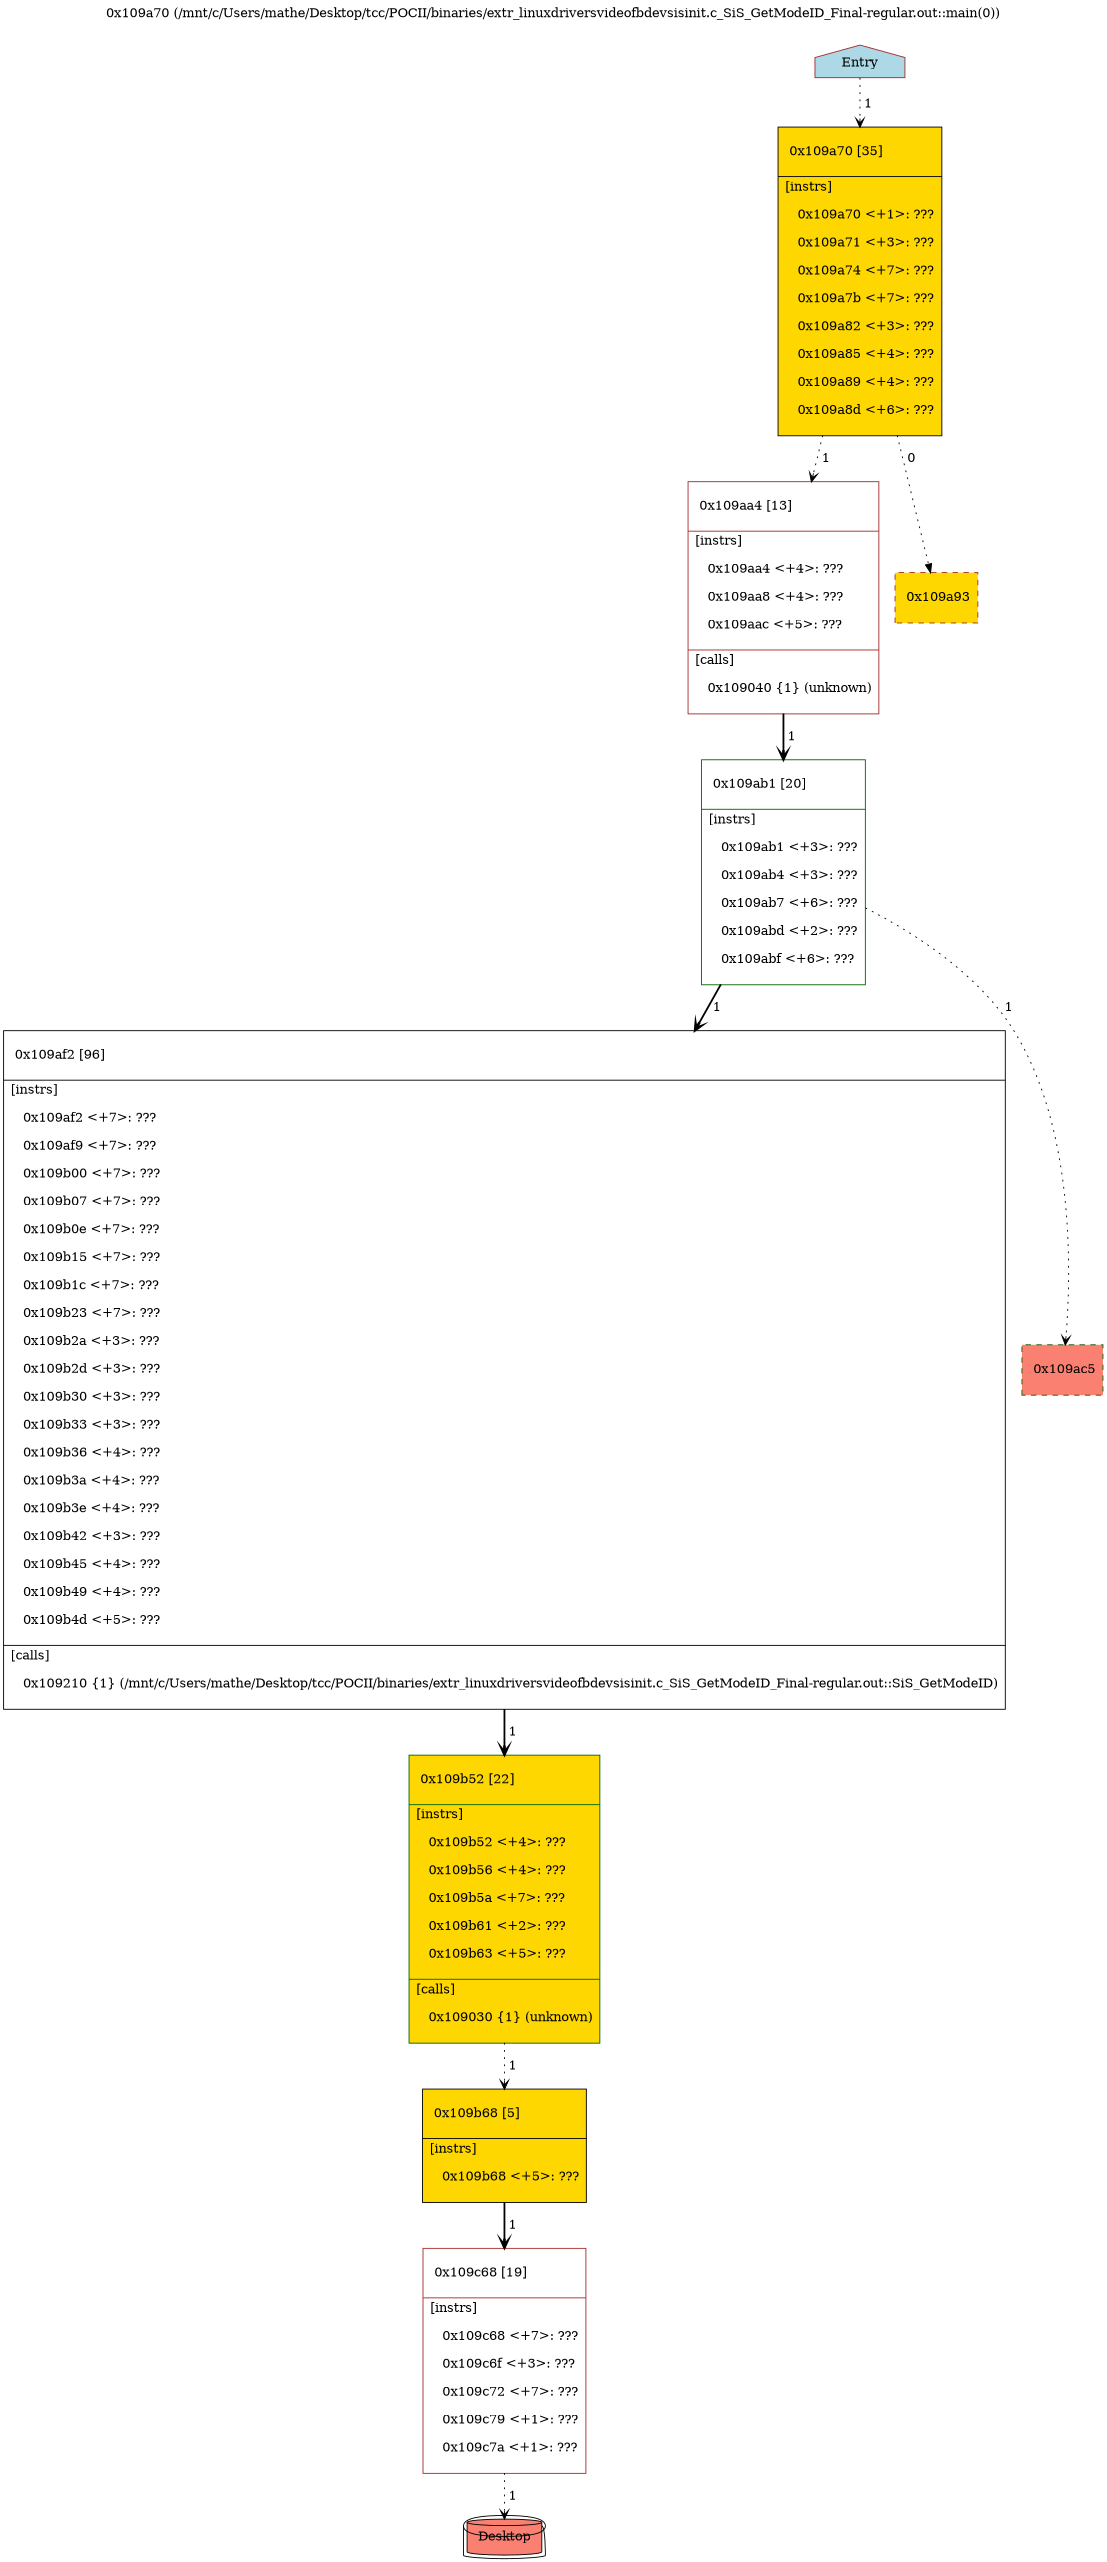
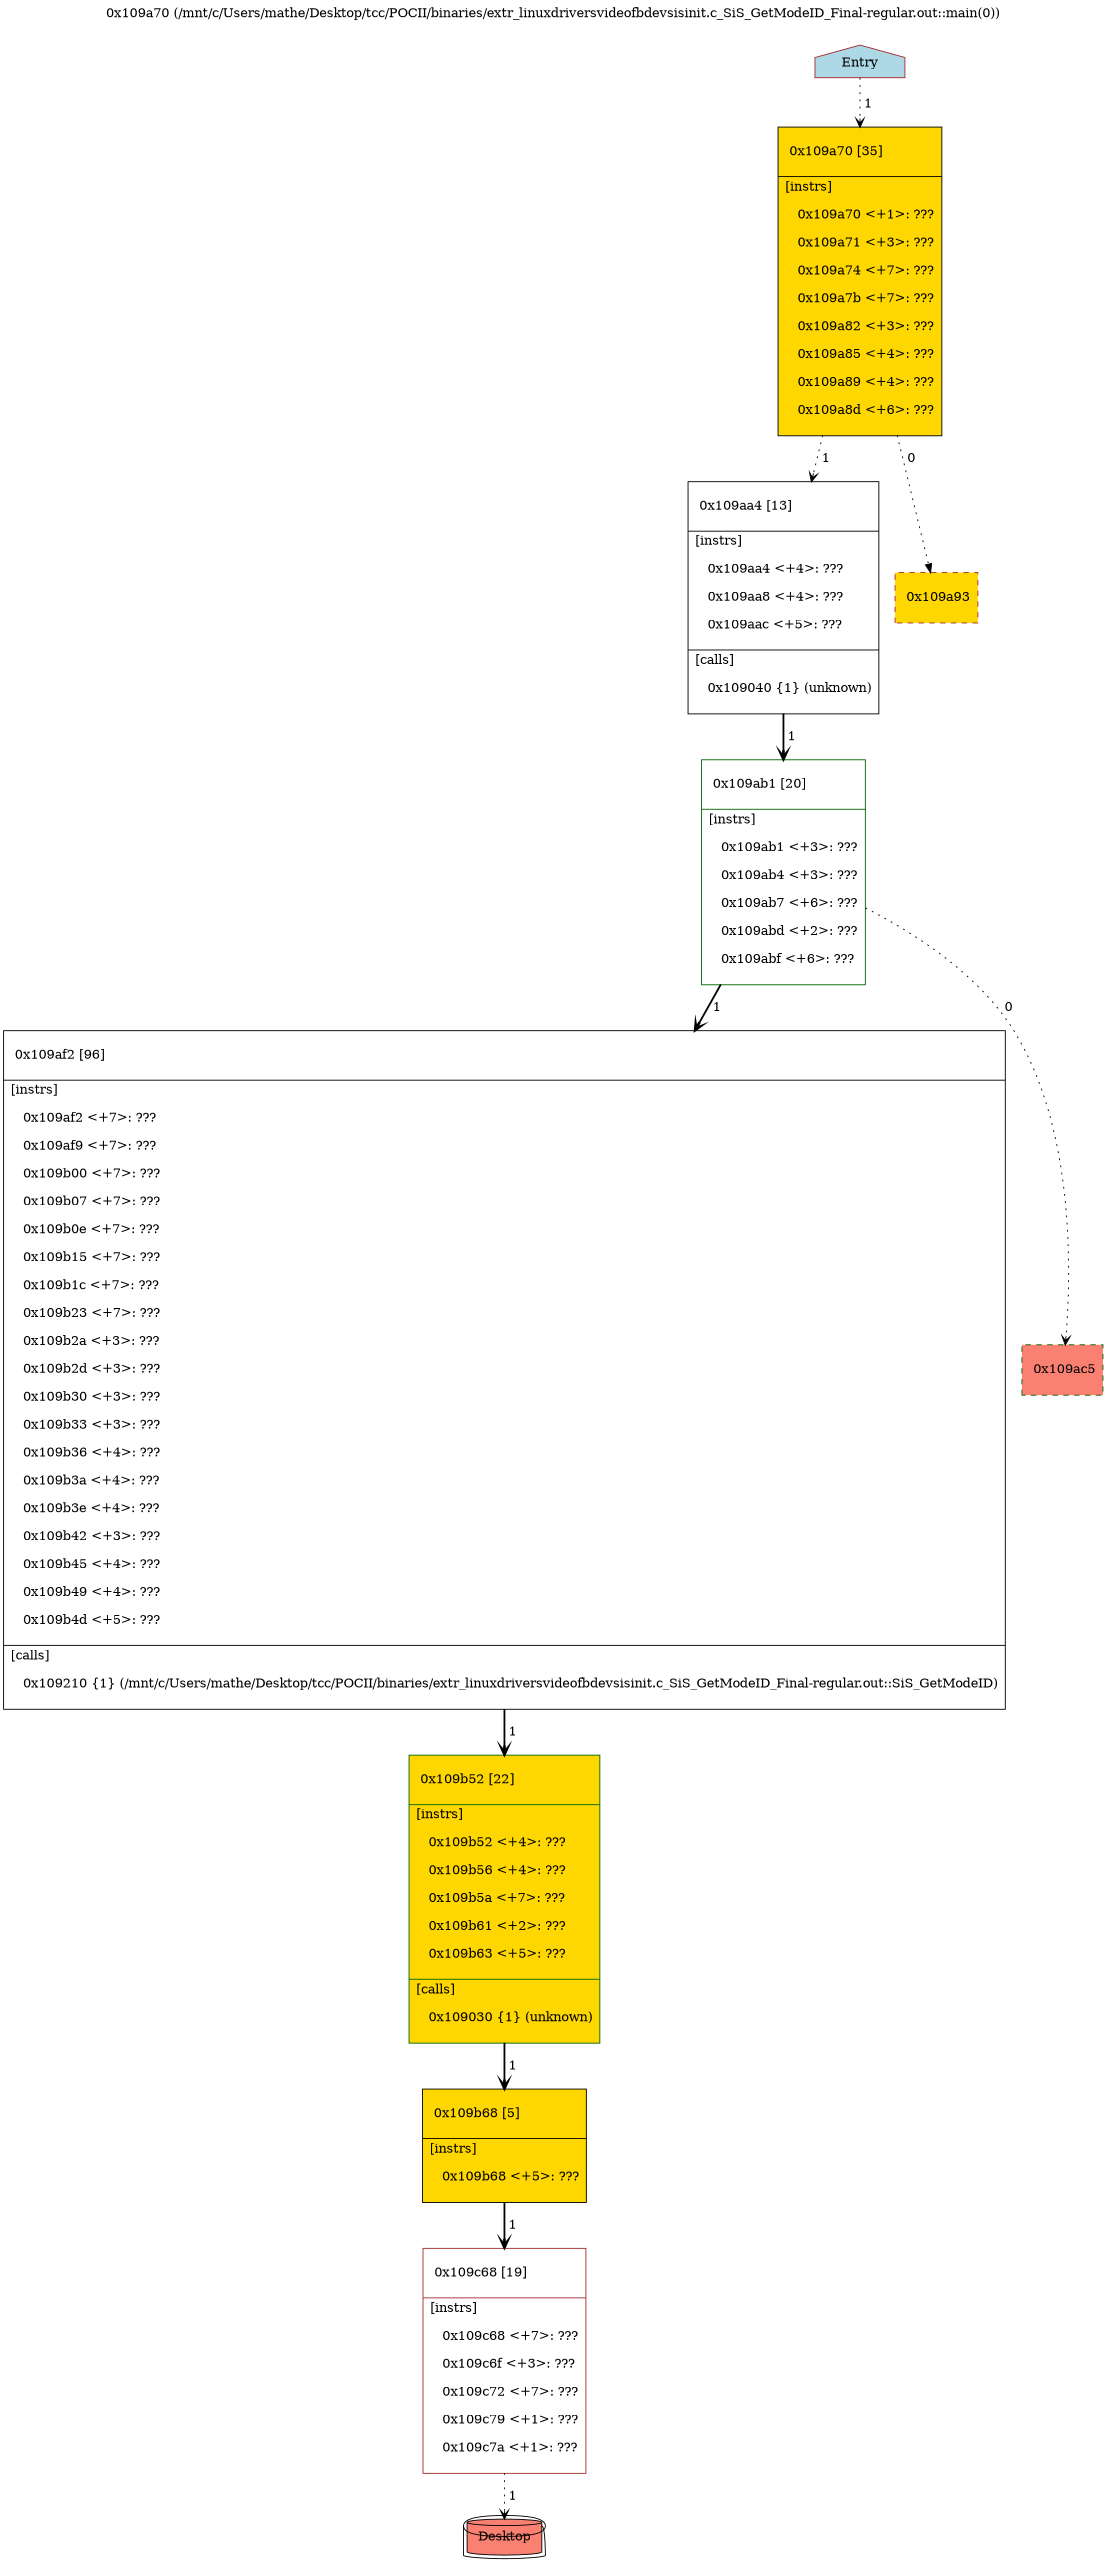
node "0x109aa4 [13]": color brown -> black
edge "0x109ab1 [20]" -> "0x109ac5": label " 1" -> " 0"
edge "0x109b52 [22]" -> "0x109b68 [5]": style dotted -> bold
